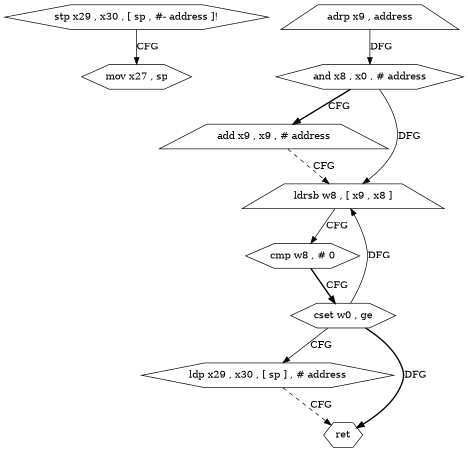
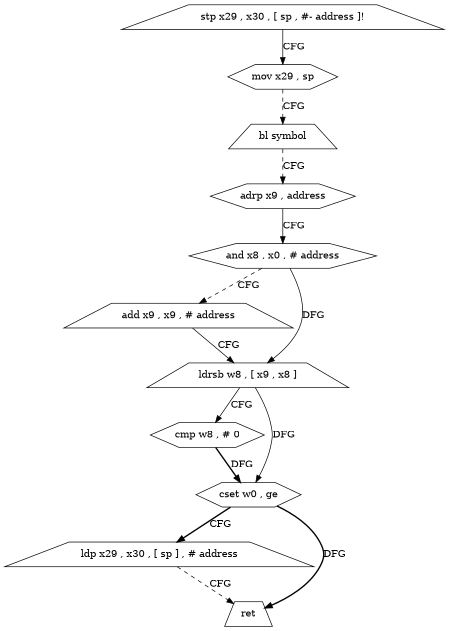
node "stp x29 , x30 , [ sp , #- address ]!": shape hexagon -> trapezium
node "adrp x9 , address": shape trapezium -> hexagon
edge "adrp x9 , address" -> "and x8 , x0 , # address": label "DFG" -> "CFG"
node "mov x27 , sp": label "mov x27 , sp" -> "mov x29 , sp"
edge "and x8 , x0 , # address" -> "add x9 , x9 , # address": style bold -> dashed
node "bl symbol": added
edge "add x9 , x9 , # address" -> "ldrsb w8 , [ x9 , x8 ]": style dashed -> solid
edge "cset w0 , ge" -> "ldrsb w8 , [ x9 , x8 ]": reversed
edge "cmp w8 , # 0" -> "cset w0 , ge": label "CFG" -> "DFG"
edge "cset w0 , ge" -> "ldp x29 , x30 , [ sp ] , # address": style solid -> bold
node "ldp x29 , x30 , [ sp ] , # address": shape hexagon -> trapezium
node "ret": shape hexagon -> trapezium
